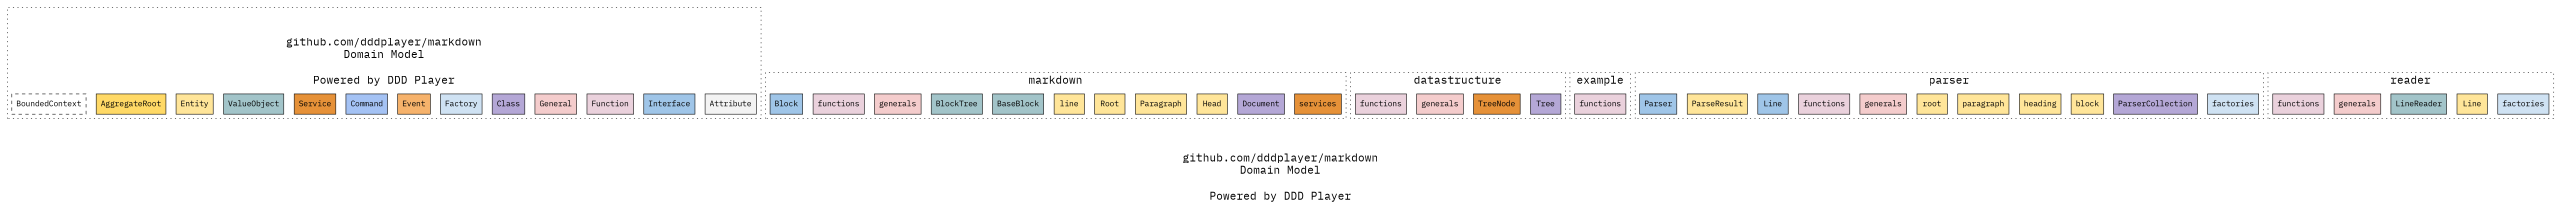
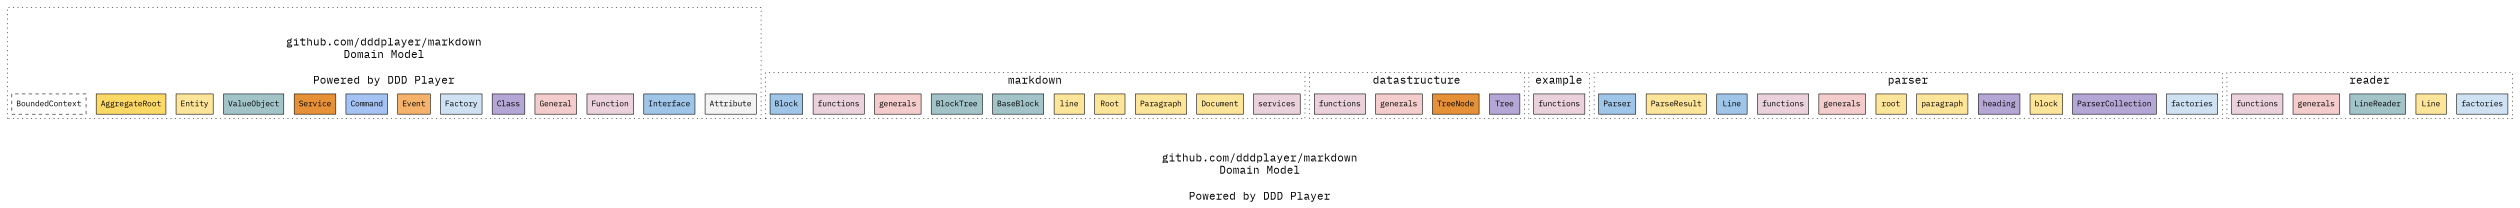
node "Head": removed
node "Document": fillcolor #b4a7d6ff -> #ffe599ff
node "services": fillcolor #e69138ff -> #ead1dcff
node "heading": fillcolor #ffe599ff -> #b4a7d6ff
